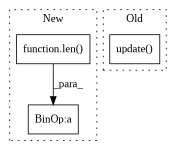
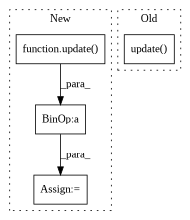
node "function.len()": label "function.len()" -> "function.update()"
node "Assign:=": added
